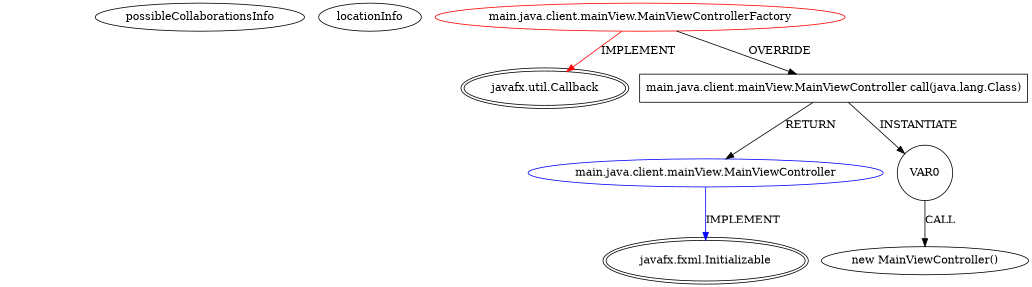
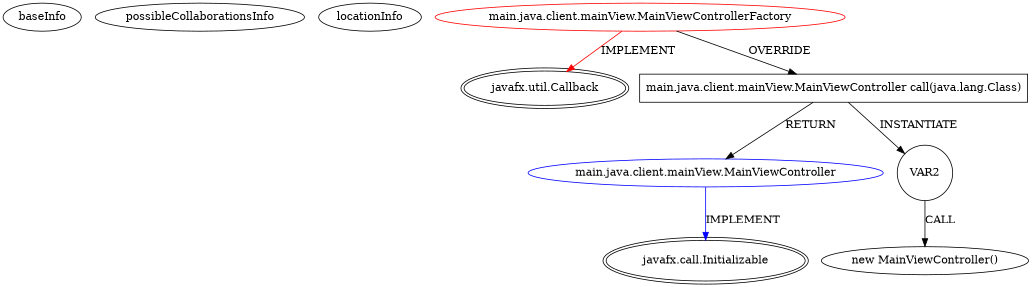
node "baseInfo": added
node "VAR0": label "VAR0" -> "VAR2"
node "javafx.fxml.Initializable": label "javafx.fxml.Initializable" -> "javafx.call.Initializable"
